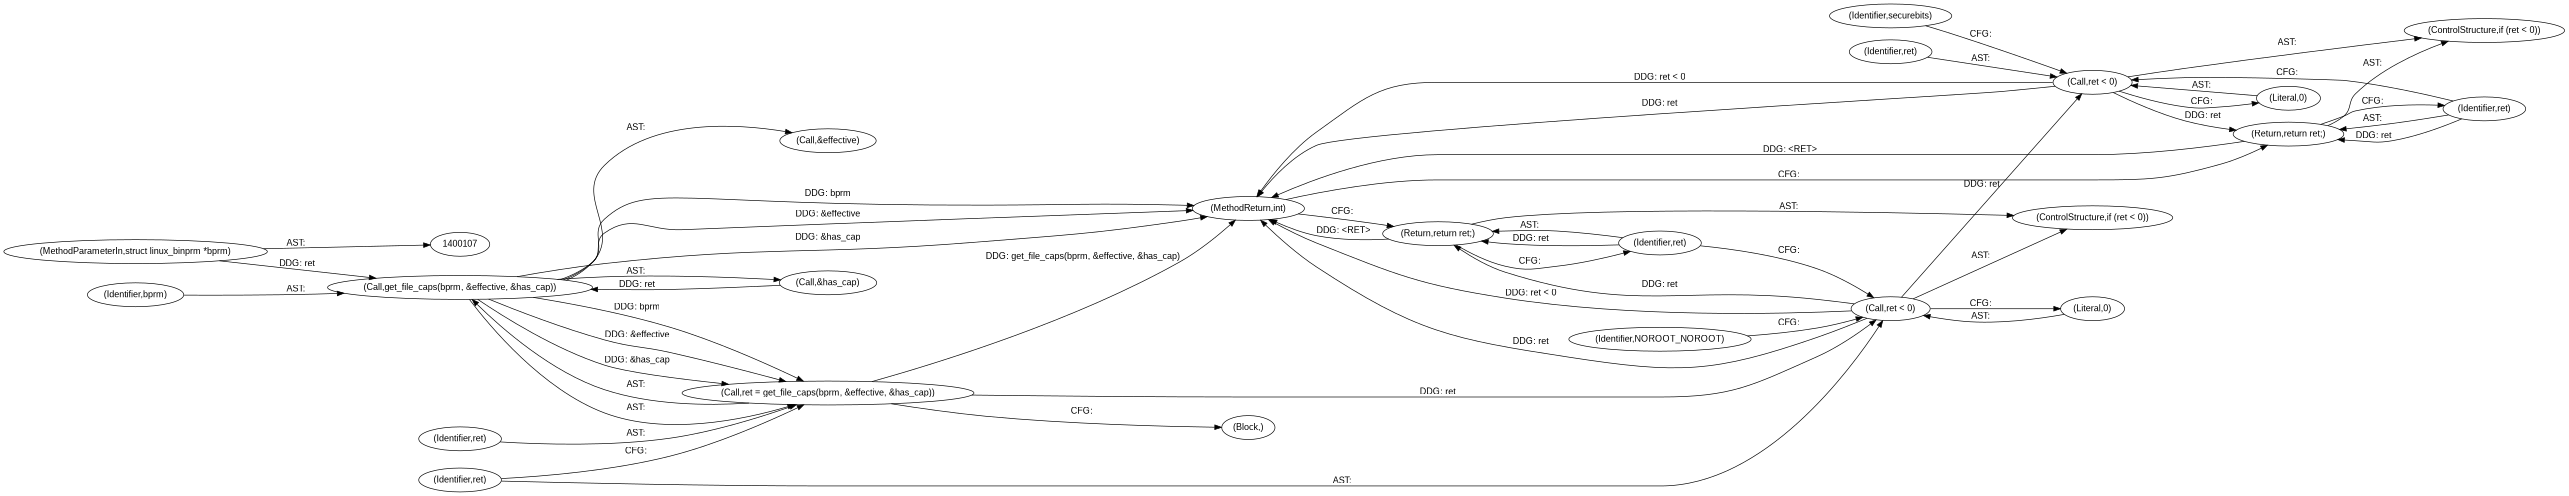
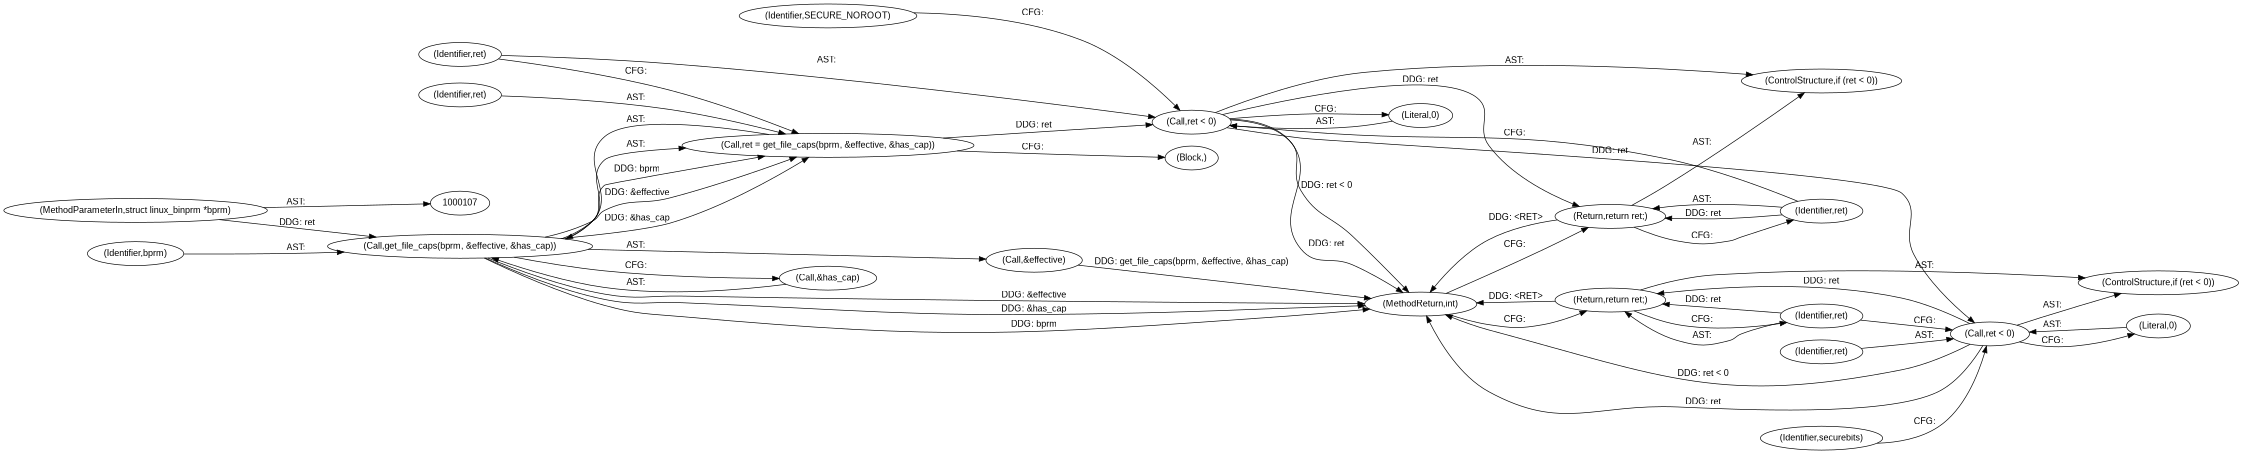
node "1400107": label "1400107" -> "1000107"
edge "(Call,get_file_caps(bprm, &effective, &has_cap))" -> "(Call,&has_cap)": label "AST: " -> "CFG: "
edge "(Call,&has_cap)" -> "(Call,get_file_caps(bprm, &effective, &has_cap))": label "DDG: ret" -> "AST: "
edge "(Call,ret = get_file_caps(bprm, &effective, &has_cap))" -> "(MethodReturn,int)": now "(Call,&effective)" -> "(MethodReturn,int)"
node "(Identifier,NOROOT_NOROOT)": label "(Identifier,NOROOT_NOROOT)" -> "(Identifier,SECURE_NOROOT)"
